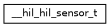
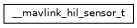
node "__hil_hil_sensor_t": label "__hil_hil_sensor_t" -> "__mavlink_hil_sensor_t"
